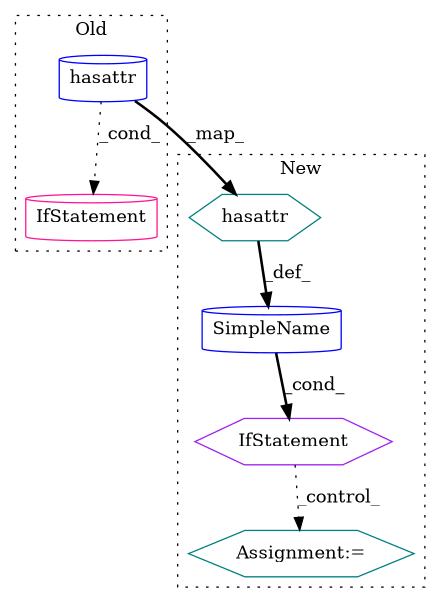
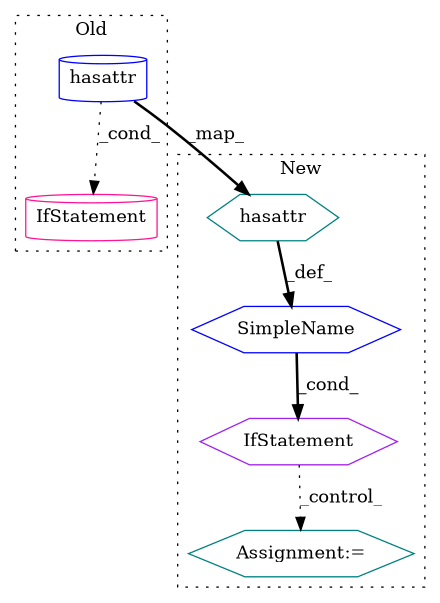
node "SimpleName": shape cylinder -> hexagon
